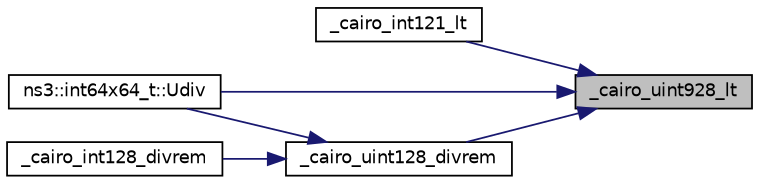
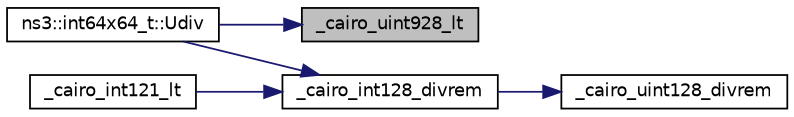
edge "_cairo_int121_lt" -> "_cairo_uint928_lt": now "_cairo_int121_lt" -> "_cairo_int128_divrem"
edge "ns3::int64x64_t::Udiv" -> "_cairo_uint128_divrem": now "ns3::int64x64_t::Udiv" -> "_cairo_int128_divrem"
edge "_cairo_uint128_divrem" -> "_cairo_uint928_lt": removed
